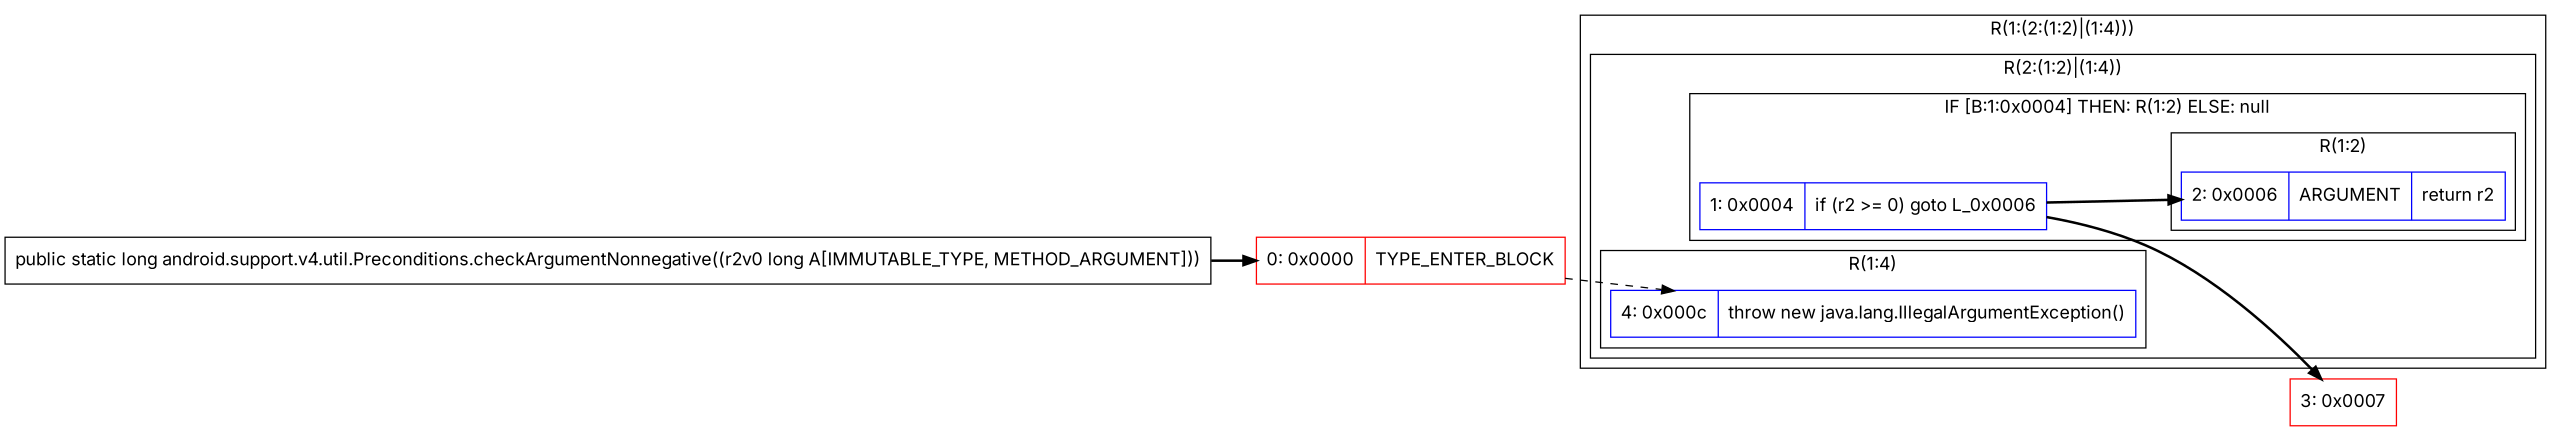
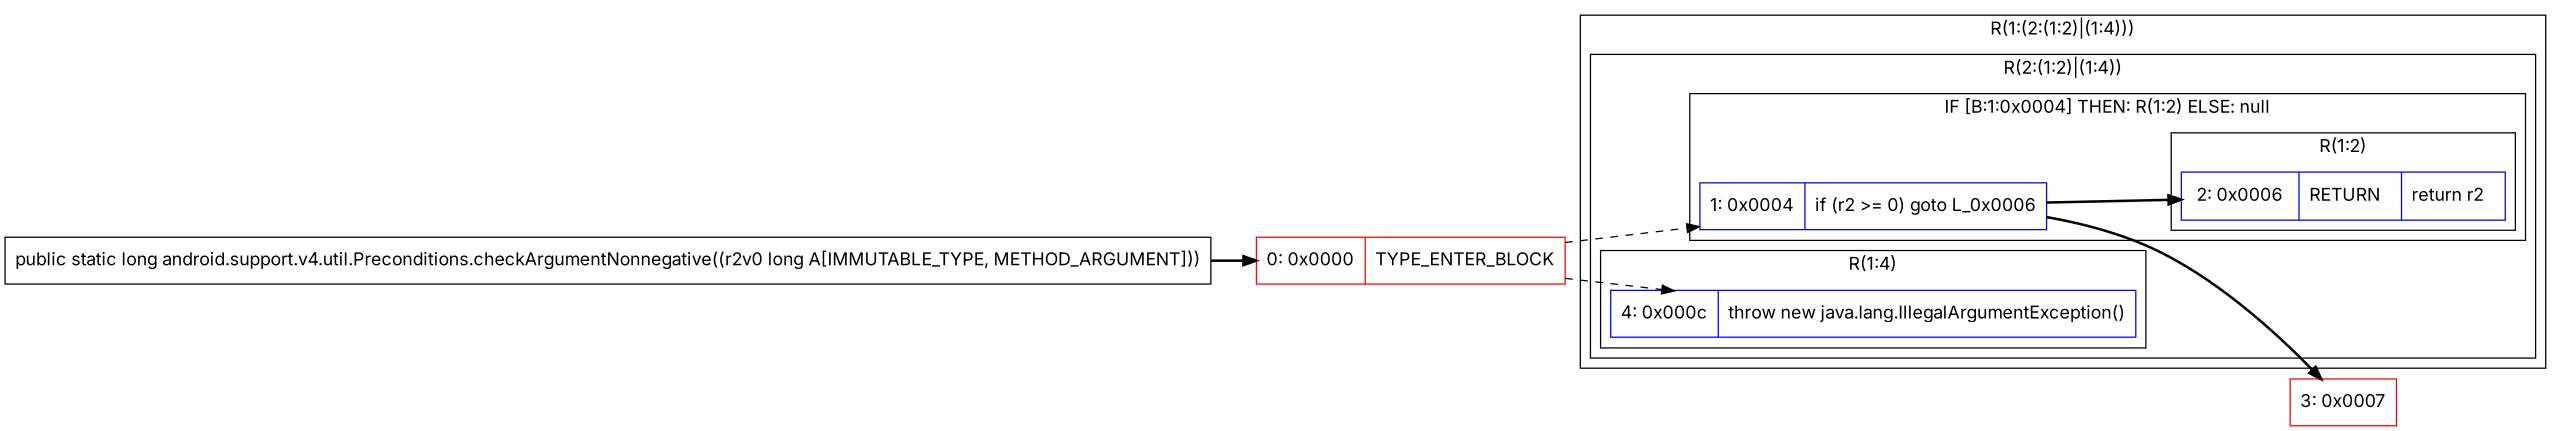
node "2: 0x0006": text "ARGUMENT" -> "RETURN"
edge "0: 0x0000" -> "1: 0x0004": added
